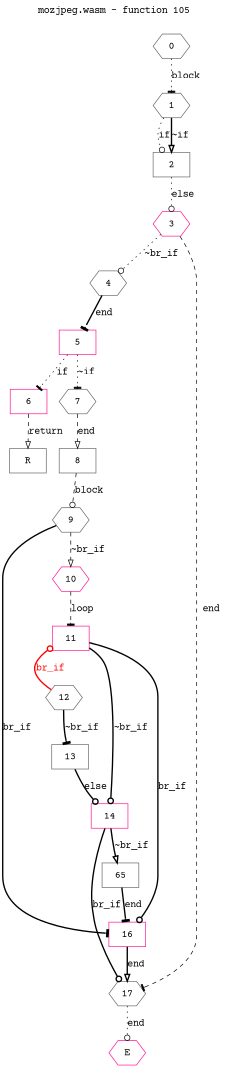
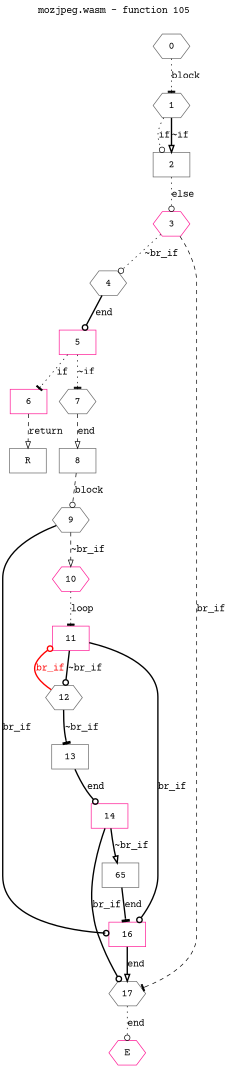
edge "4" -> "5": arrowhead tee -> odot
edge "10" -> "11": style dashed -> dotted
edge "3" -> "17": label "end" -> "br_if"
edge "11" -> "14": now "11" -> "12"
edge "9" -> "16": arrowhead tee -> odot
edge "13" -> "14": label "else" -> "end"
